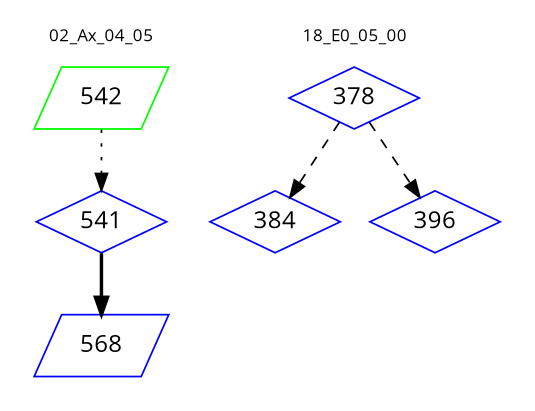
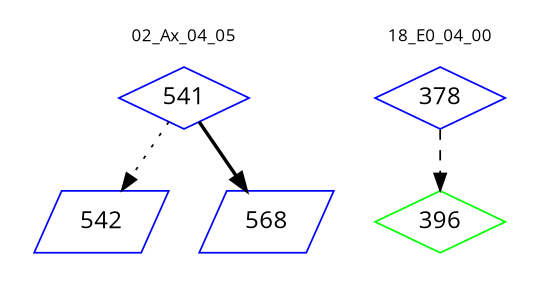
cluster "18_E0_05_00": label "18_E0_05_00" -> "18_E0_04_00"
node "542": color green -> blue
edge "542" -> "541": reversed
node "384": removed
node "396": color blue -> green
